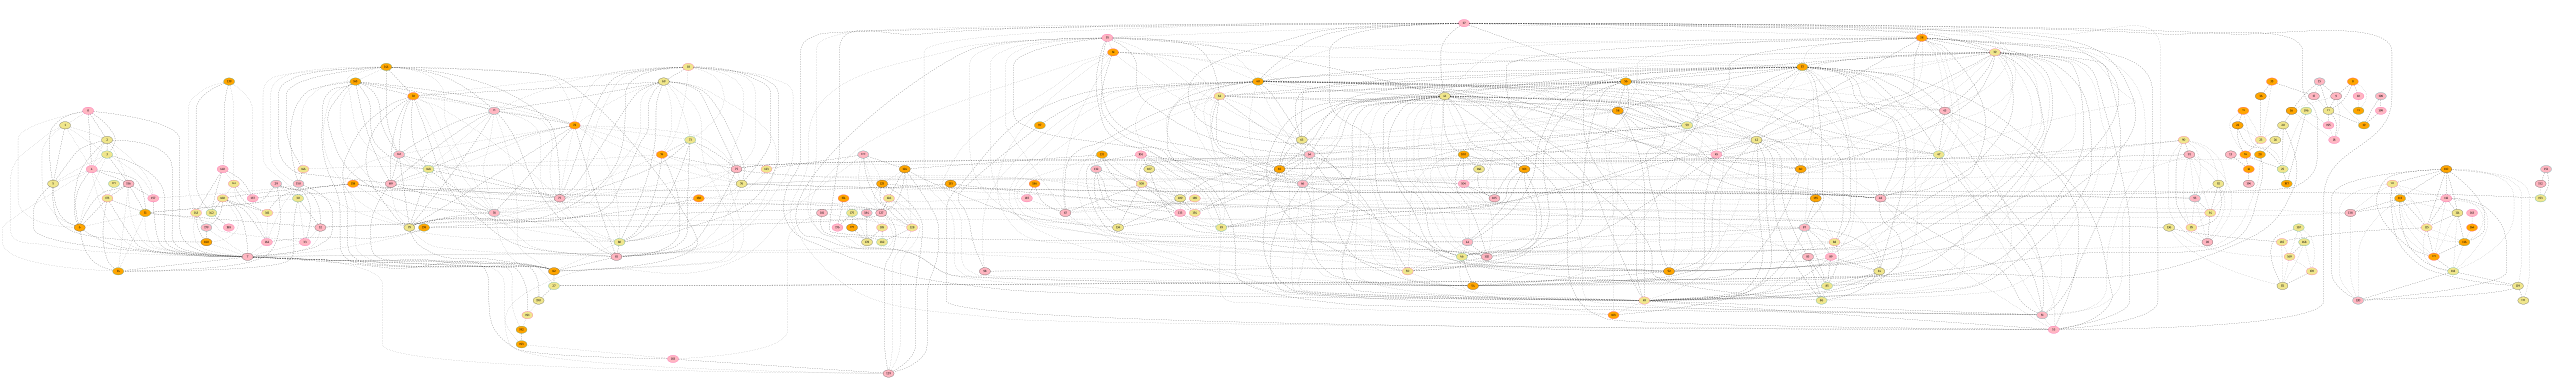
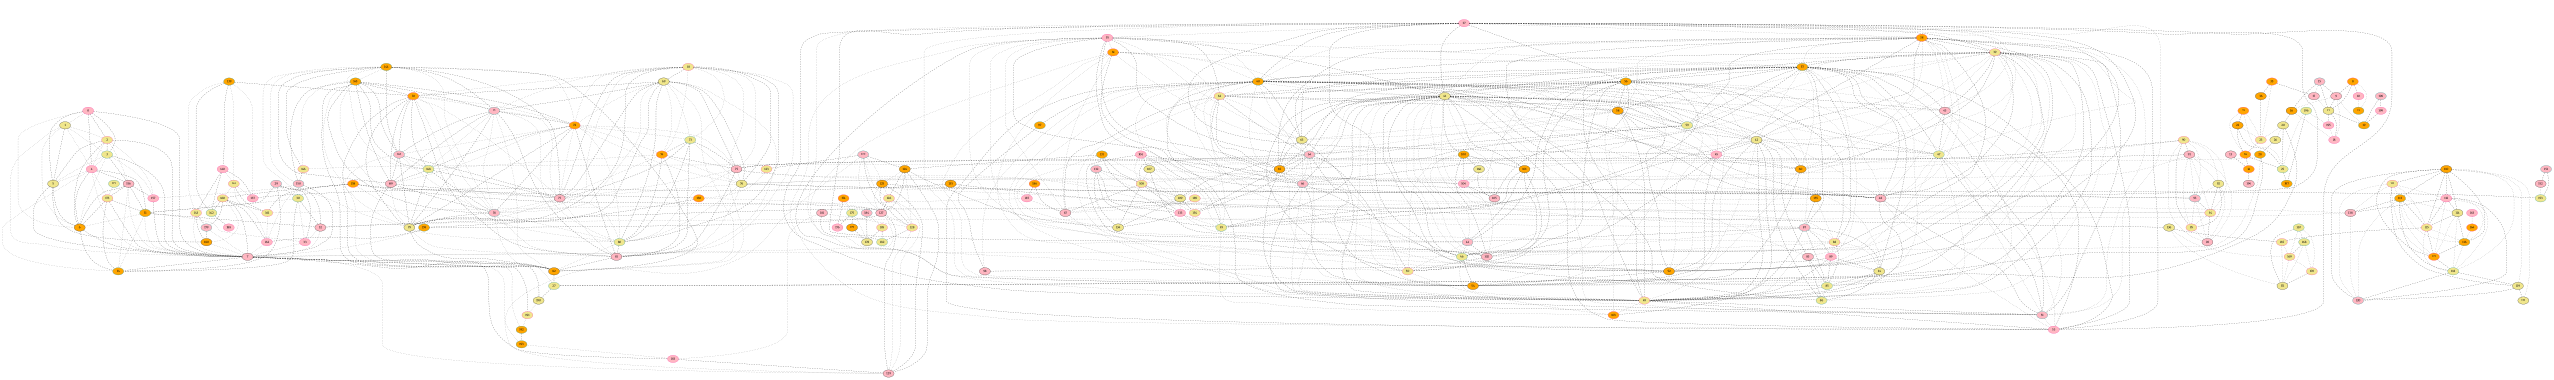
edge "144" -- "70": now "139" -- "70"
node "2": color black -> deeppink
edge "39" -- "65": now "38" -- "65"
